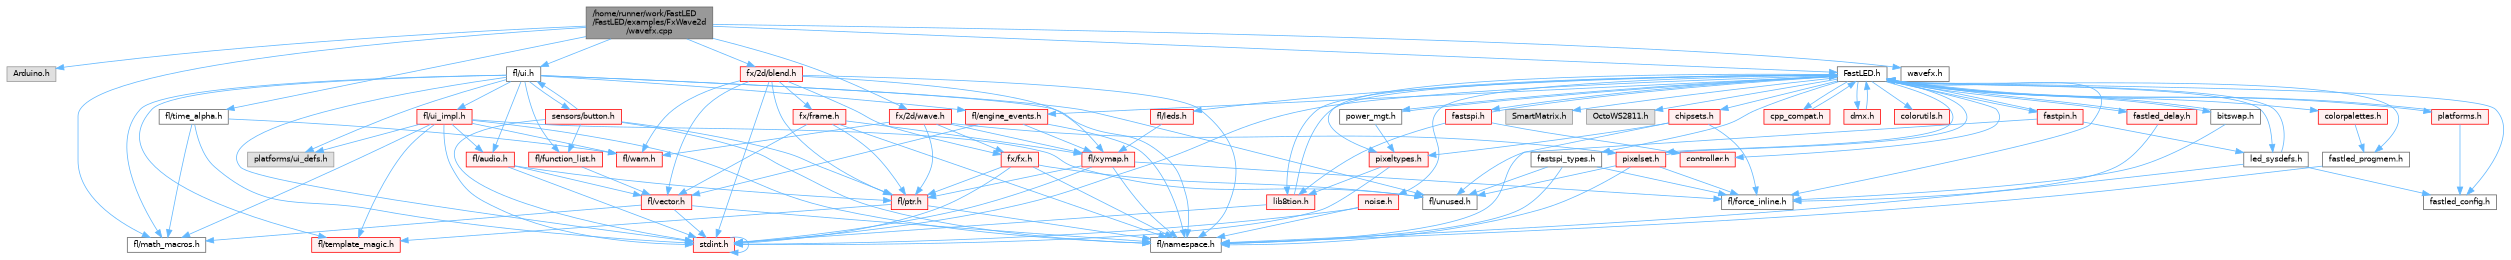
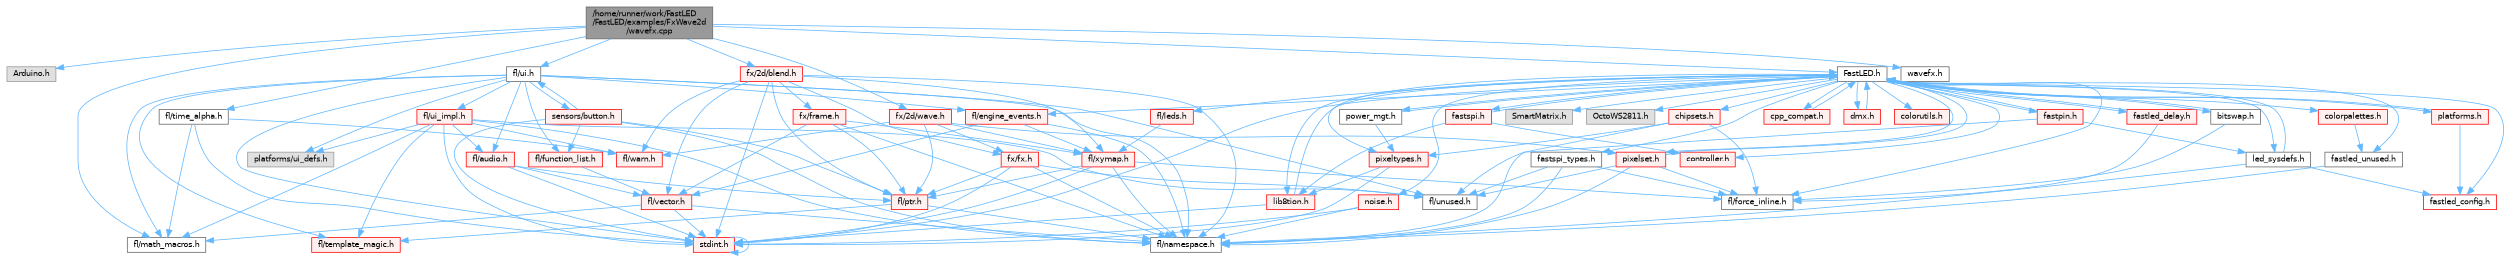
node "fastled_progmem.h": label "fastled_progmem.h" -> "fastled_unused.h"
node "fastled_config.h": color grey40 -> red
